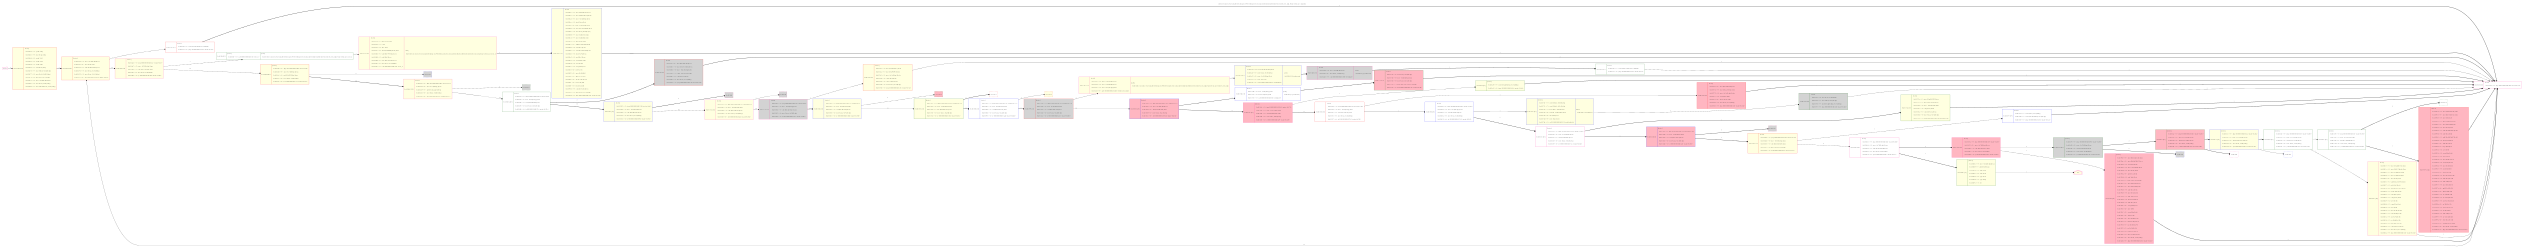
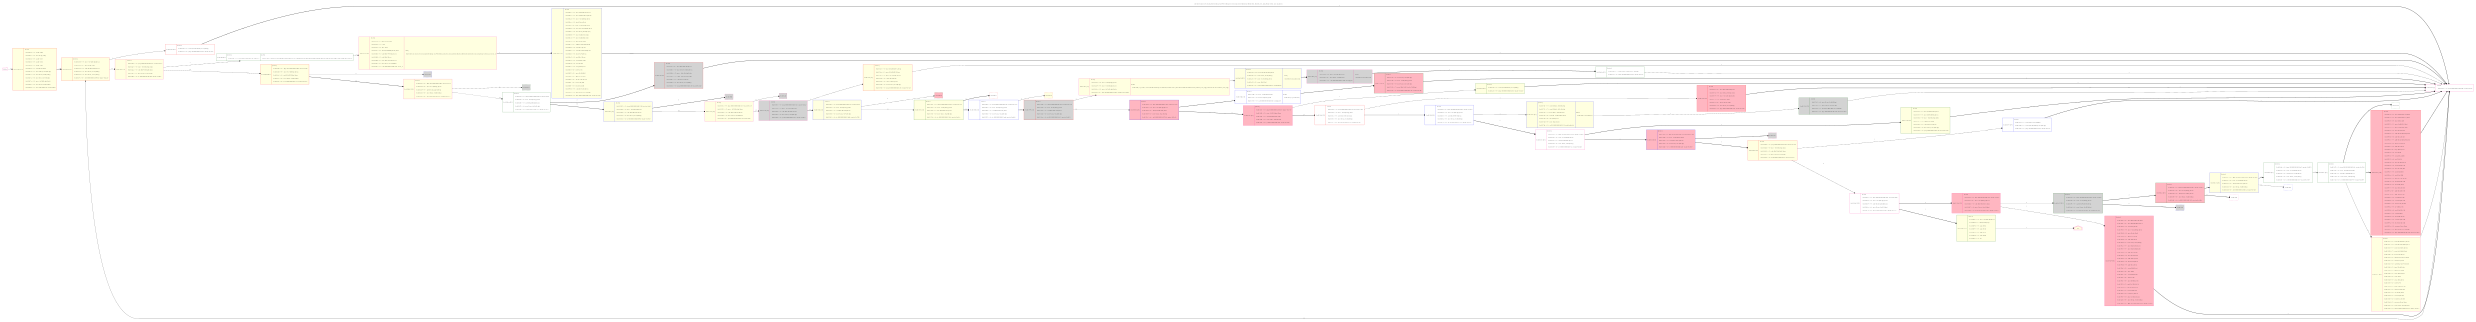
edge "0x4016de [25]" -> "0x401817 [88]": now "0x4016f7 [25]" -> "0x401817 [88]"
